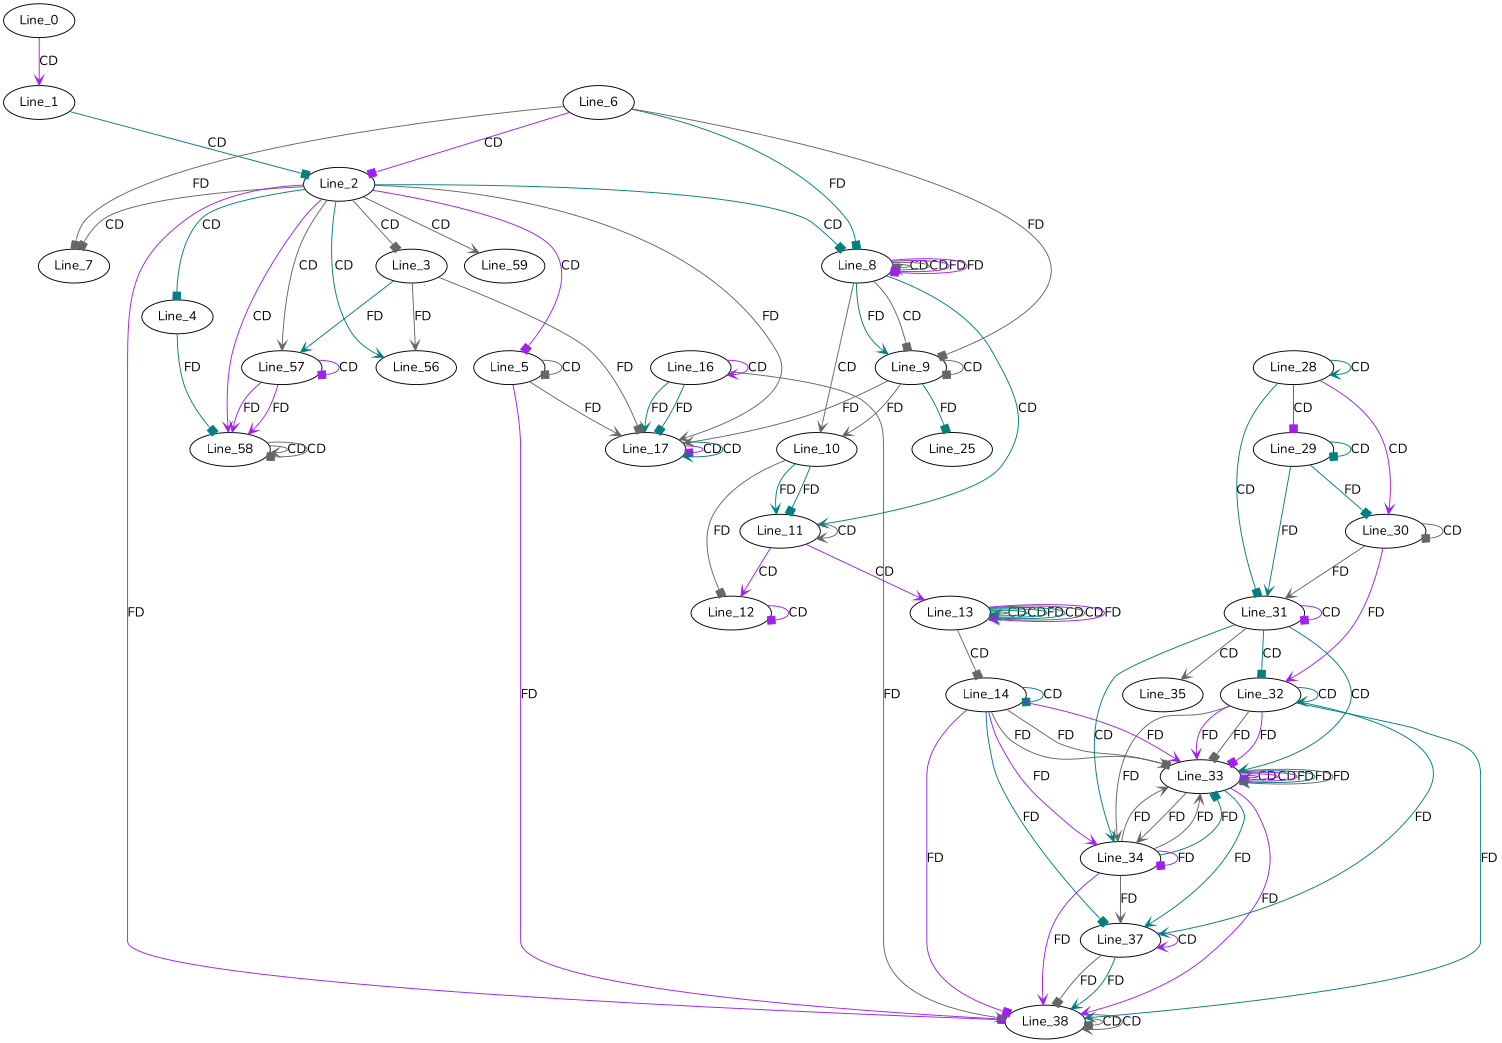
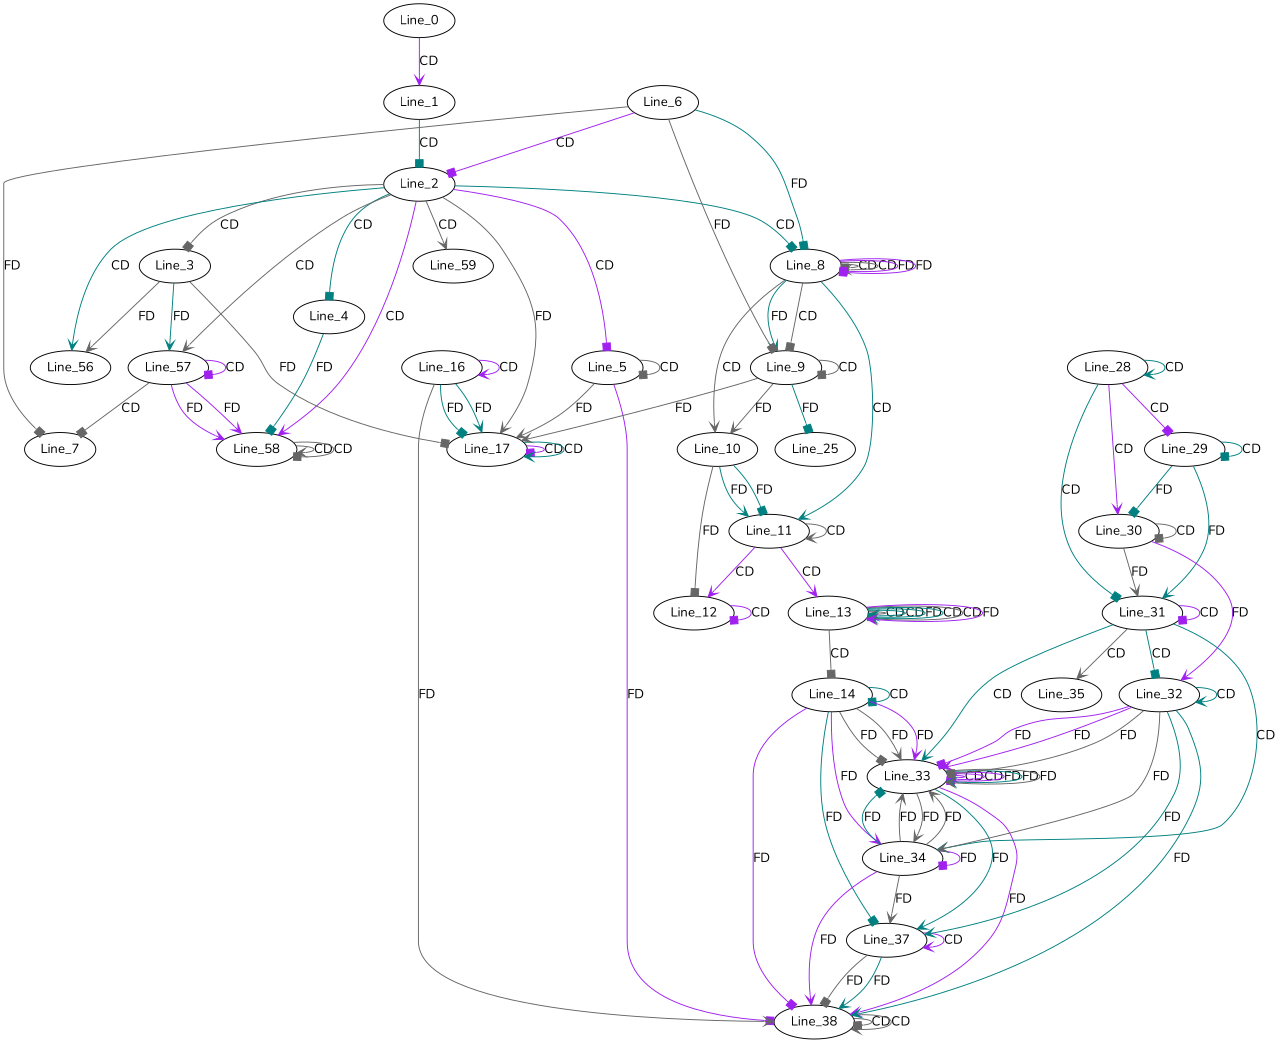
edge "Line_2" -> "Line_7": now "Line_57" -> "Line_7"
edge "Line_2" -> "Line_38": removed, label "FD"
